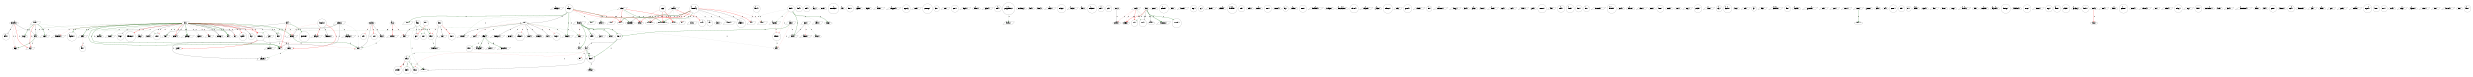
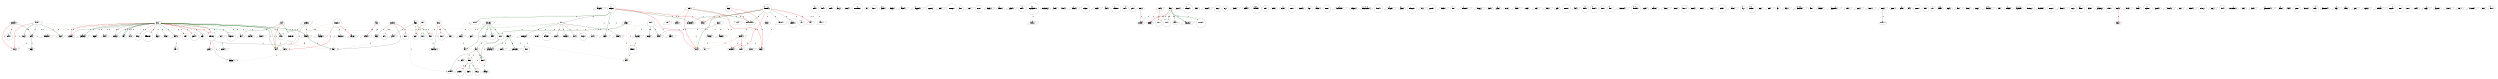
edge "serdar(2)" -> "extermination(1)": reversed
